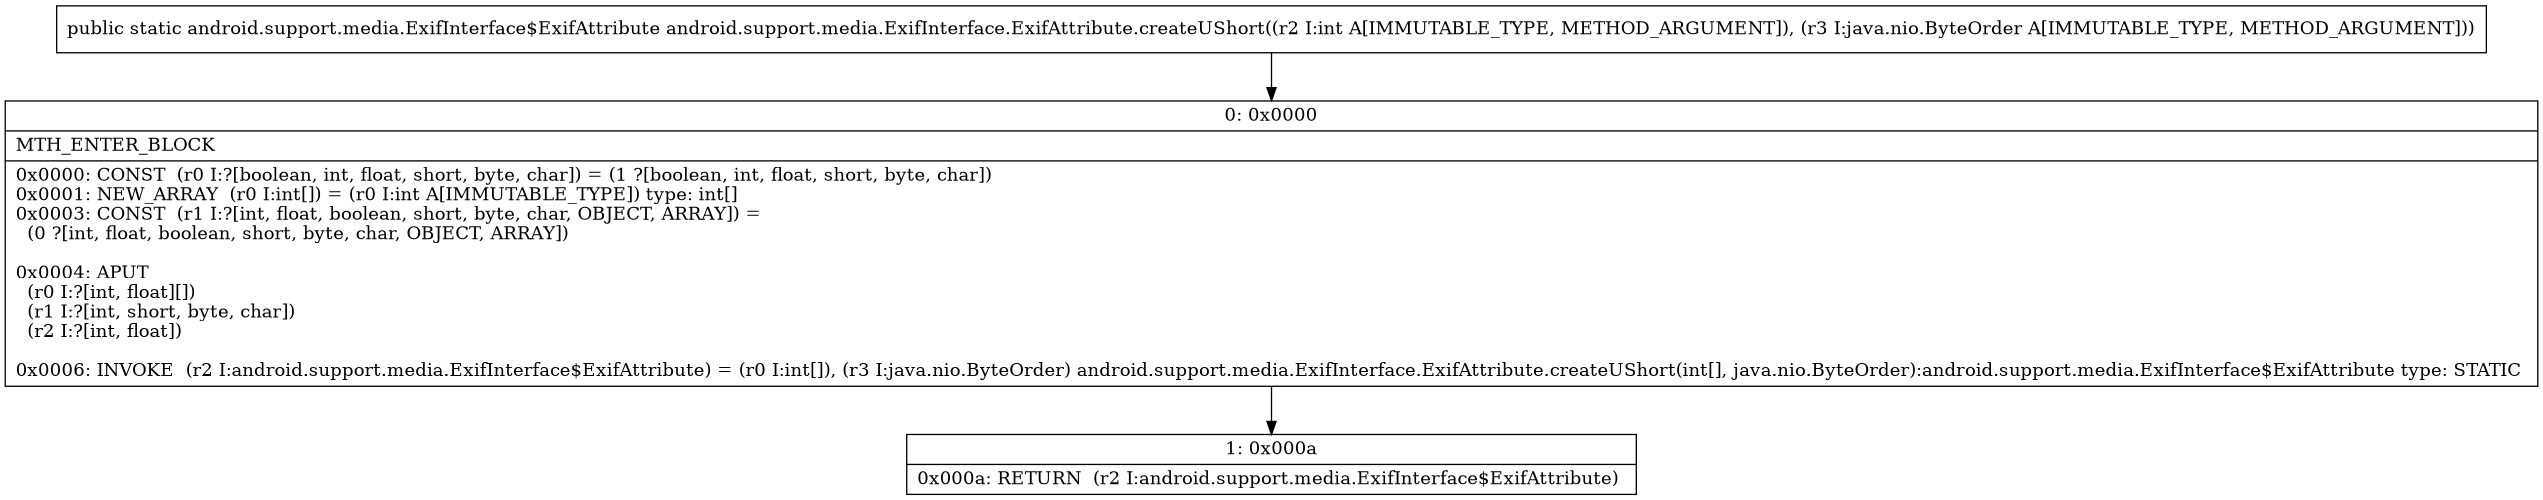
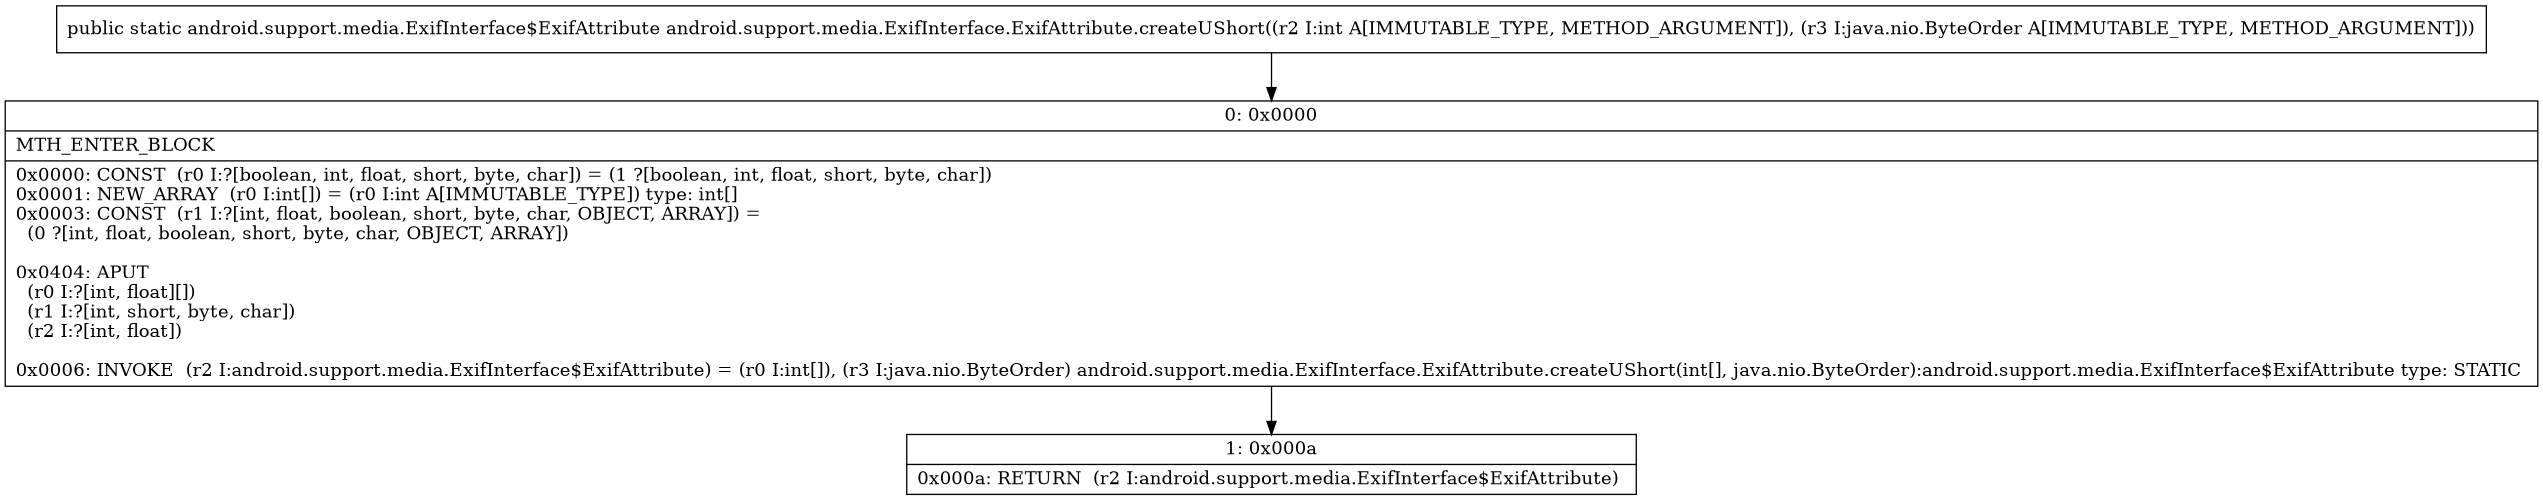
node "0: 0x0000": text "0x0004: APUT" -> "0x0404: APUT"
